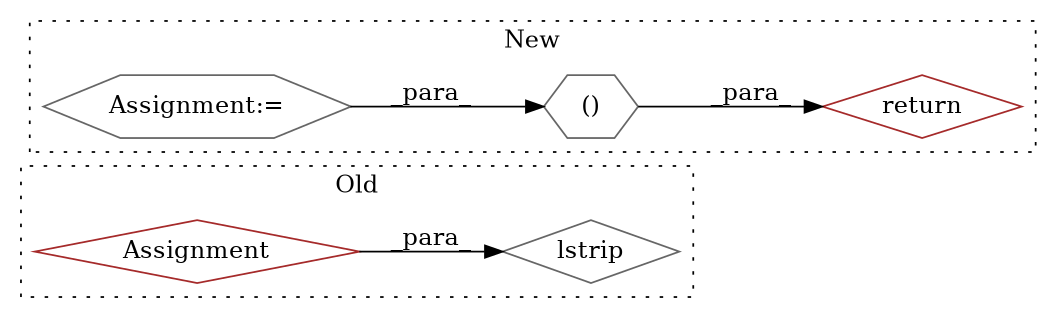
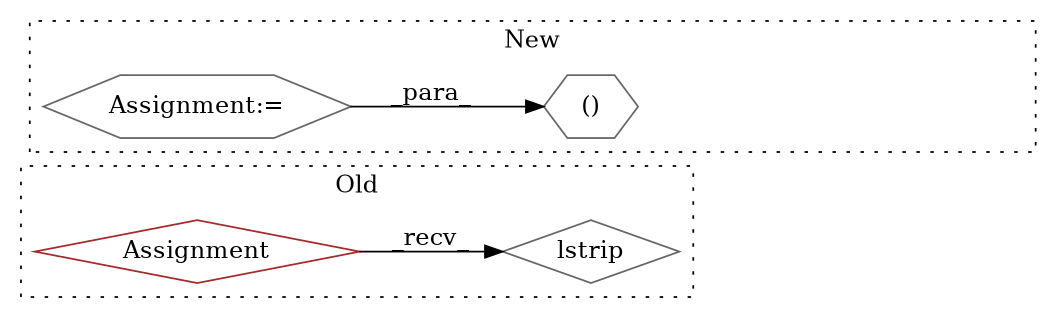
node "return": removed
edge "Assignment" -> "lstrip": label "_para_" -> "_recv_"
